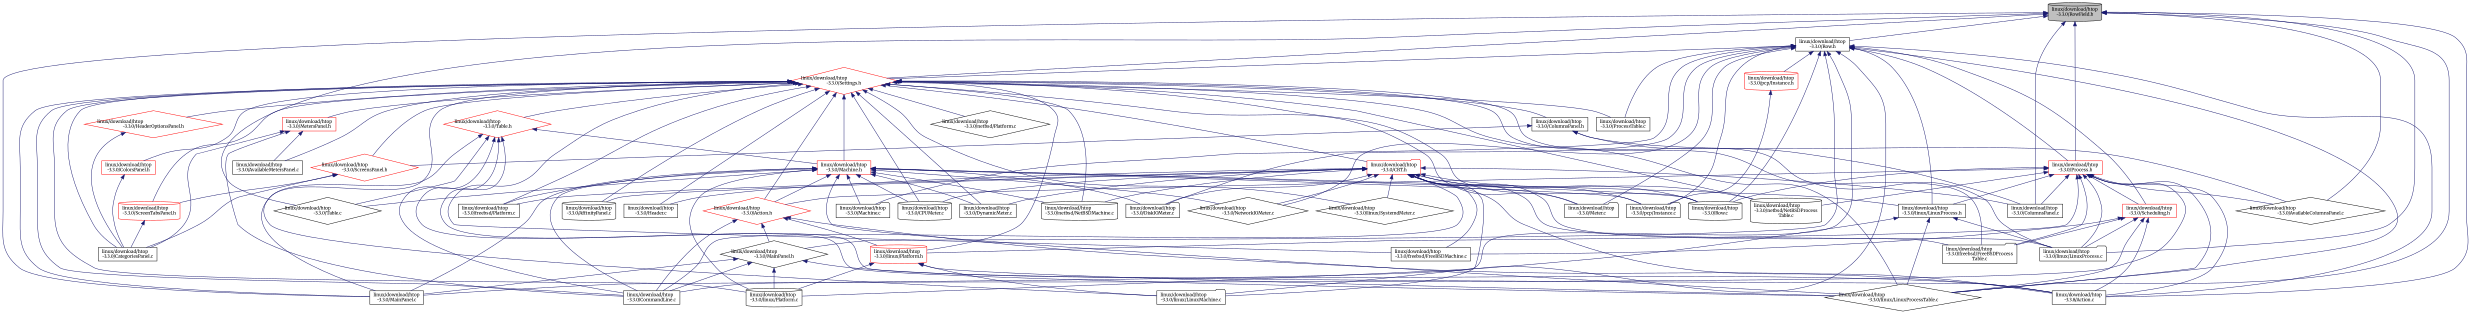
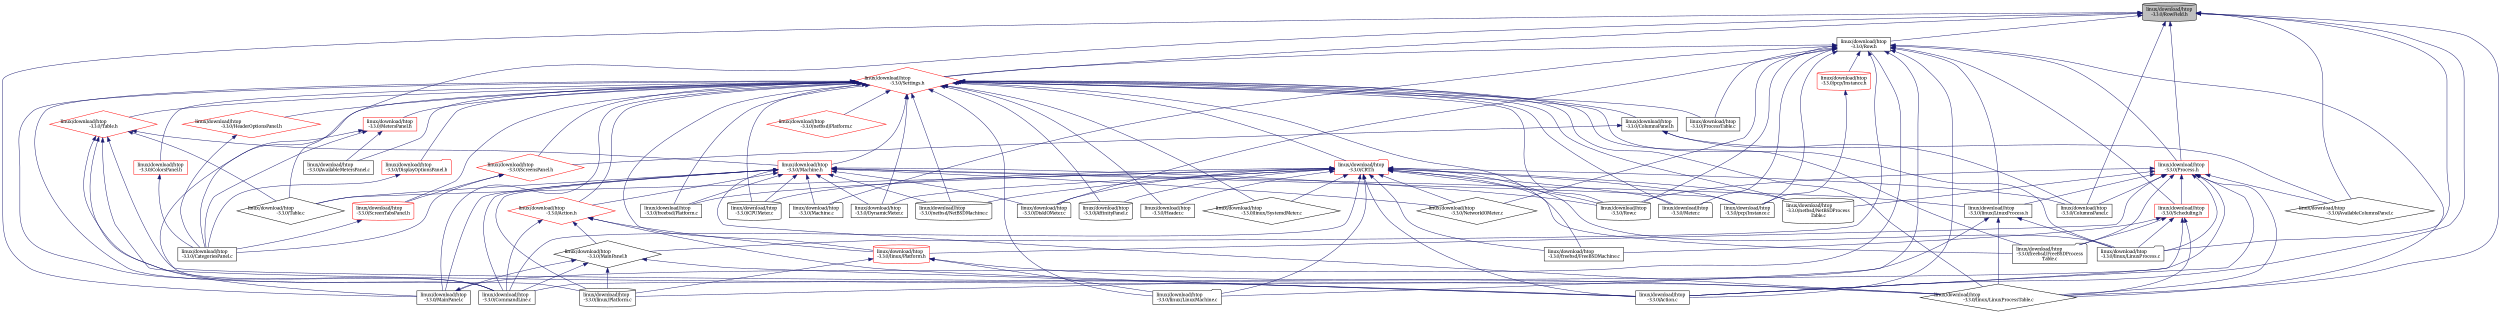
node "linux/download/htop -3.3.0/netbsd/Platform.c": color black -> red
node "linux/download/htop -3.3.0/DisplayOptionsPanel.h": added
edge "linux/download/htop -3.3.0/Action.h" -> "linux/download/htop -3.3.0/Process.h": removed
edge "linux/download/htop -3.3.0/Table.c" -> "linux/download/htop -3.3.0/CRT.h": added
edge "linux/download/htop -3.3.0/MainPanel.c" -> "linux/download/htop -3.3.0/Row.h": reversed
node "linux/download/htop -3.3.8/Action.c": label "linux/download/htop -3.3.8/Action.c" -> "linux/download/htop -3.3.0/Action.c"
